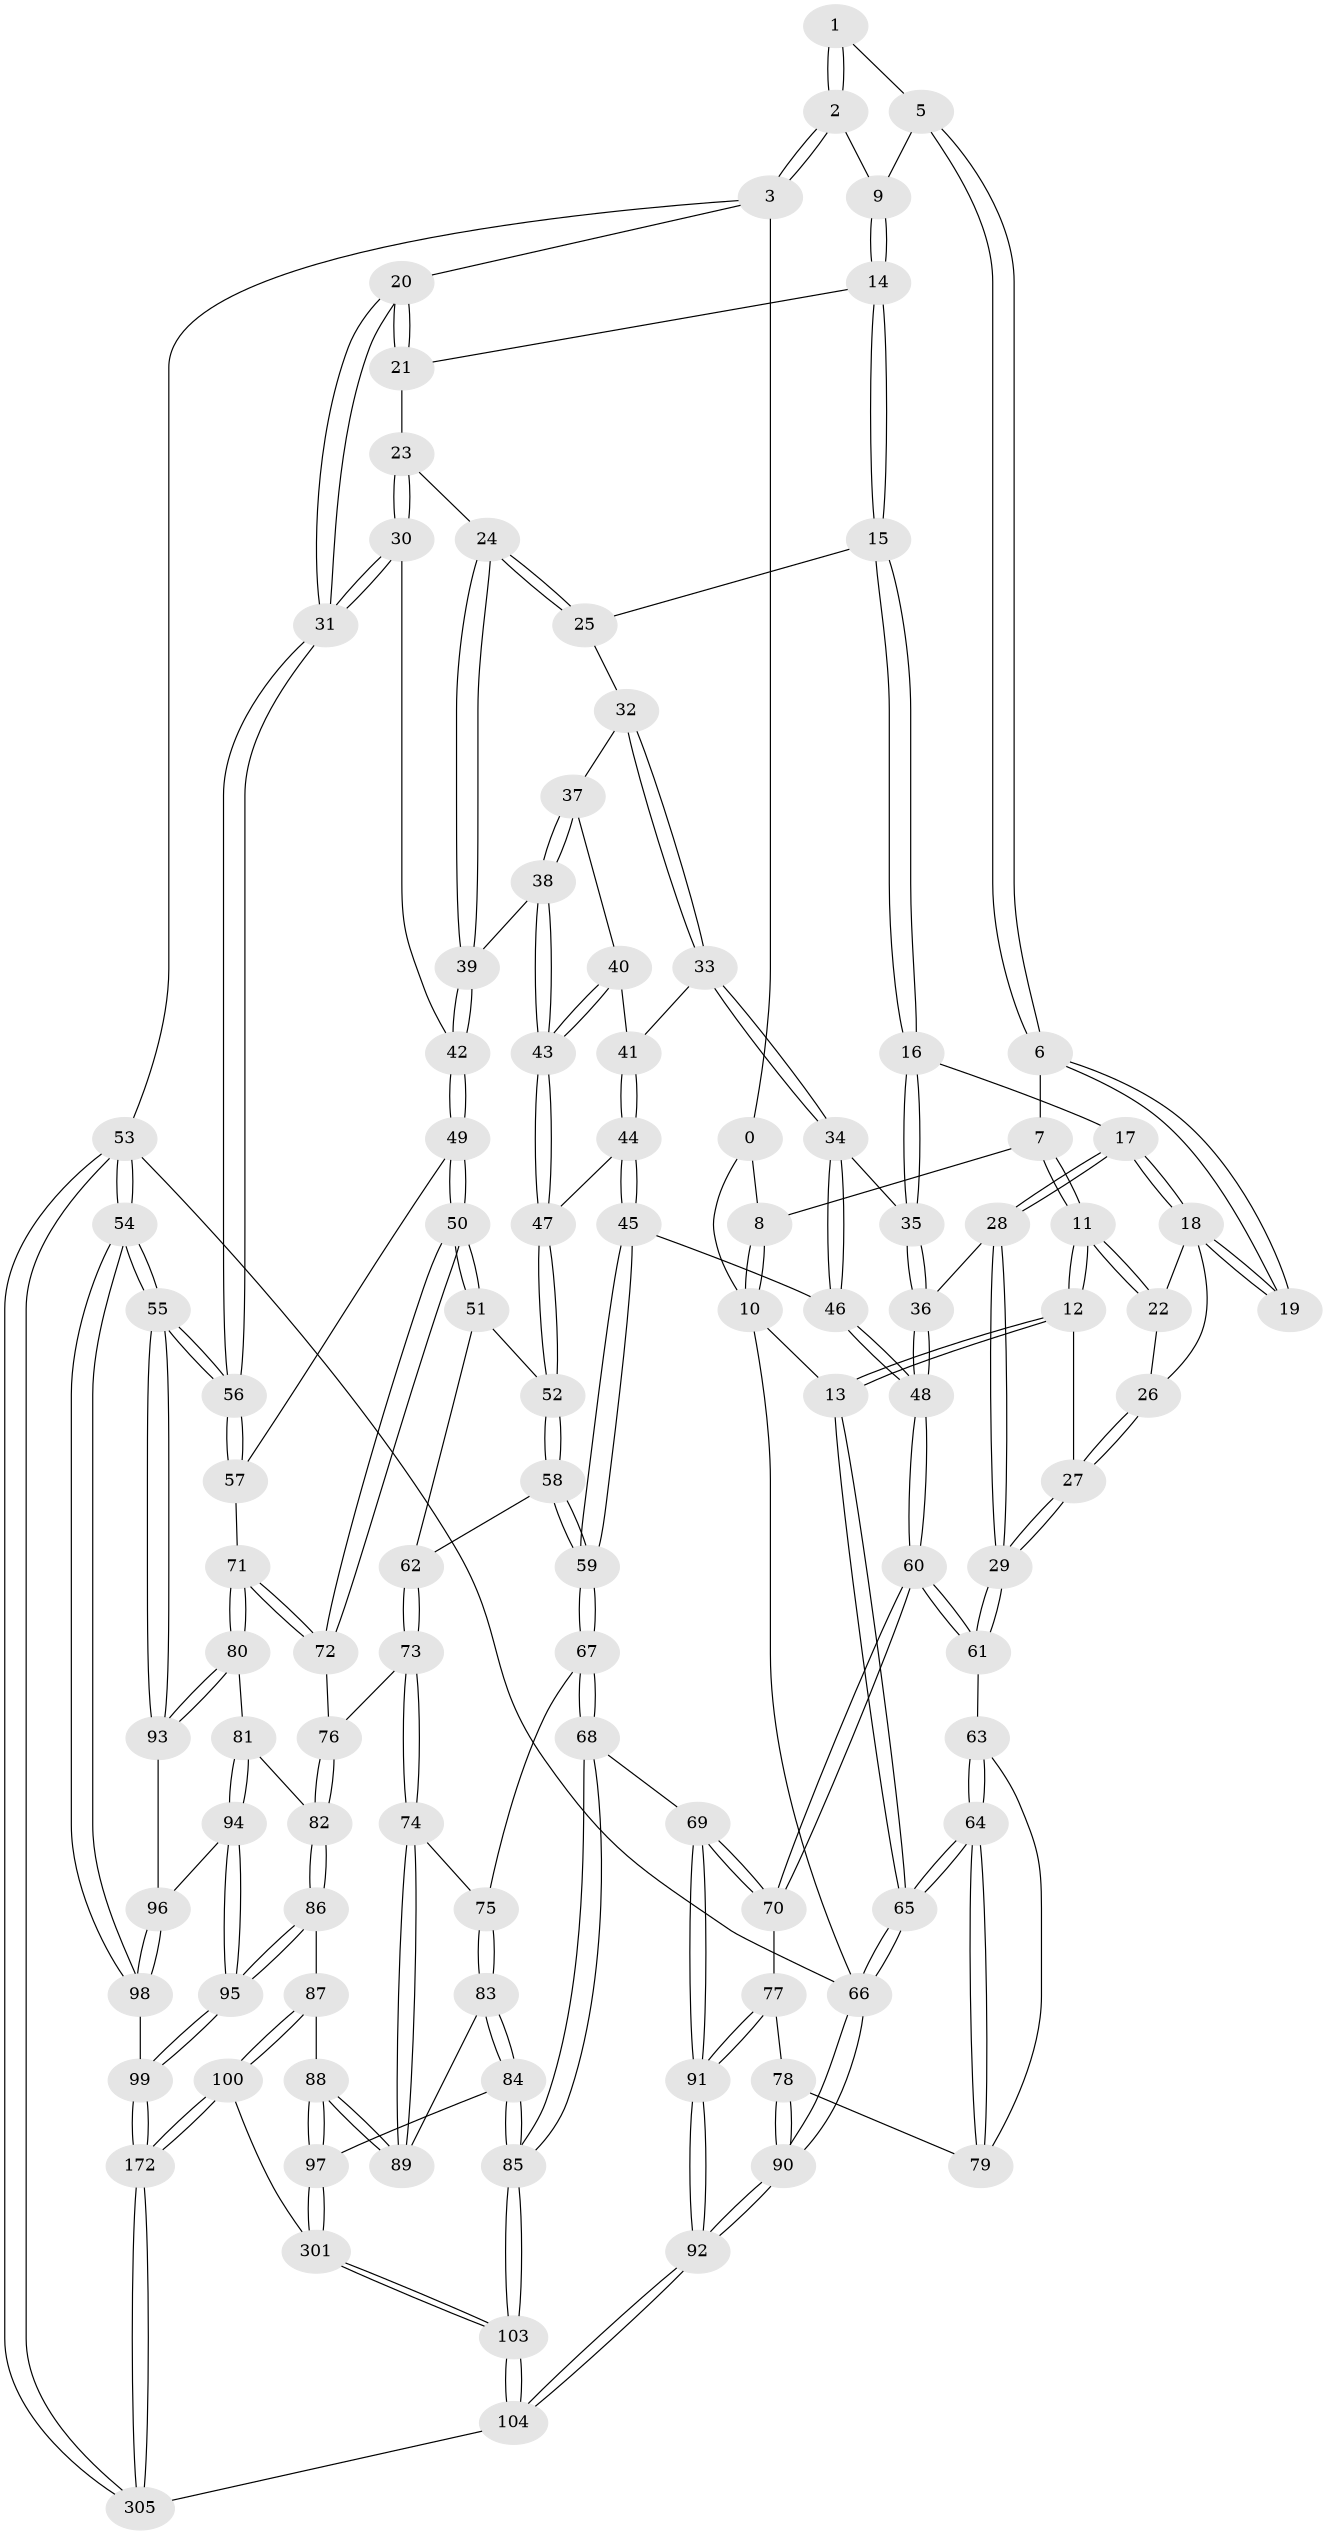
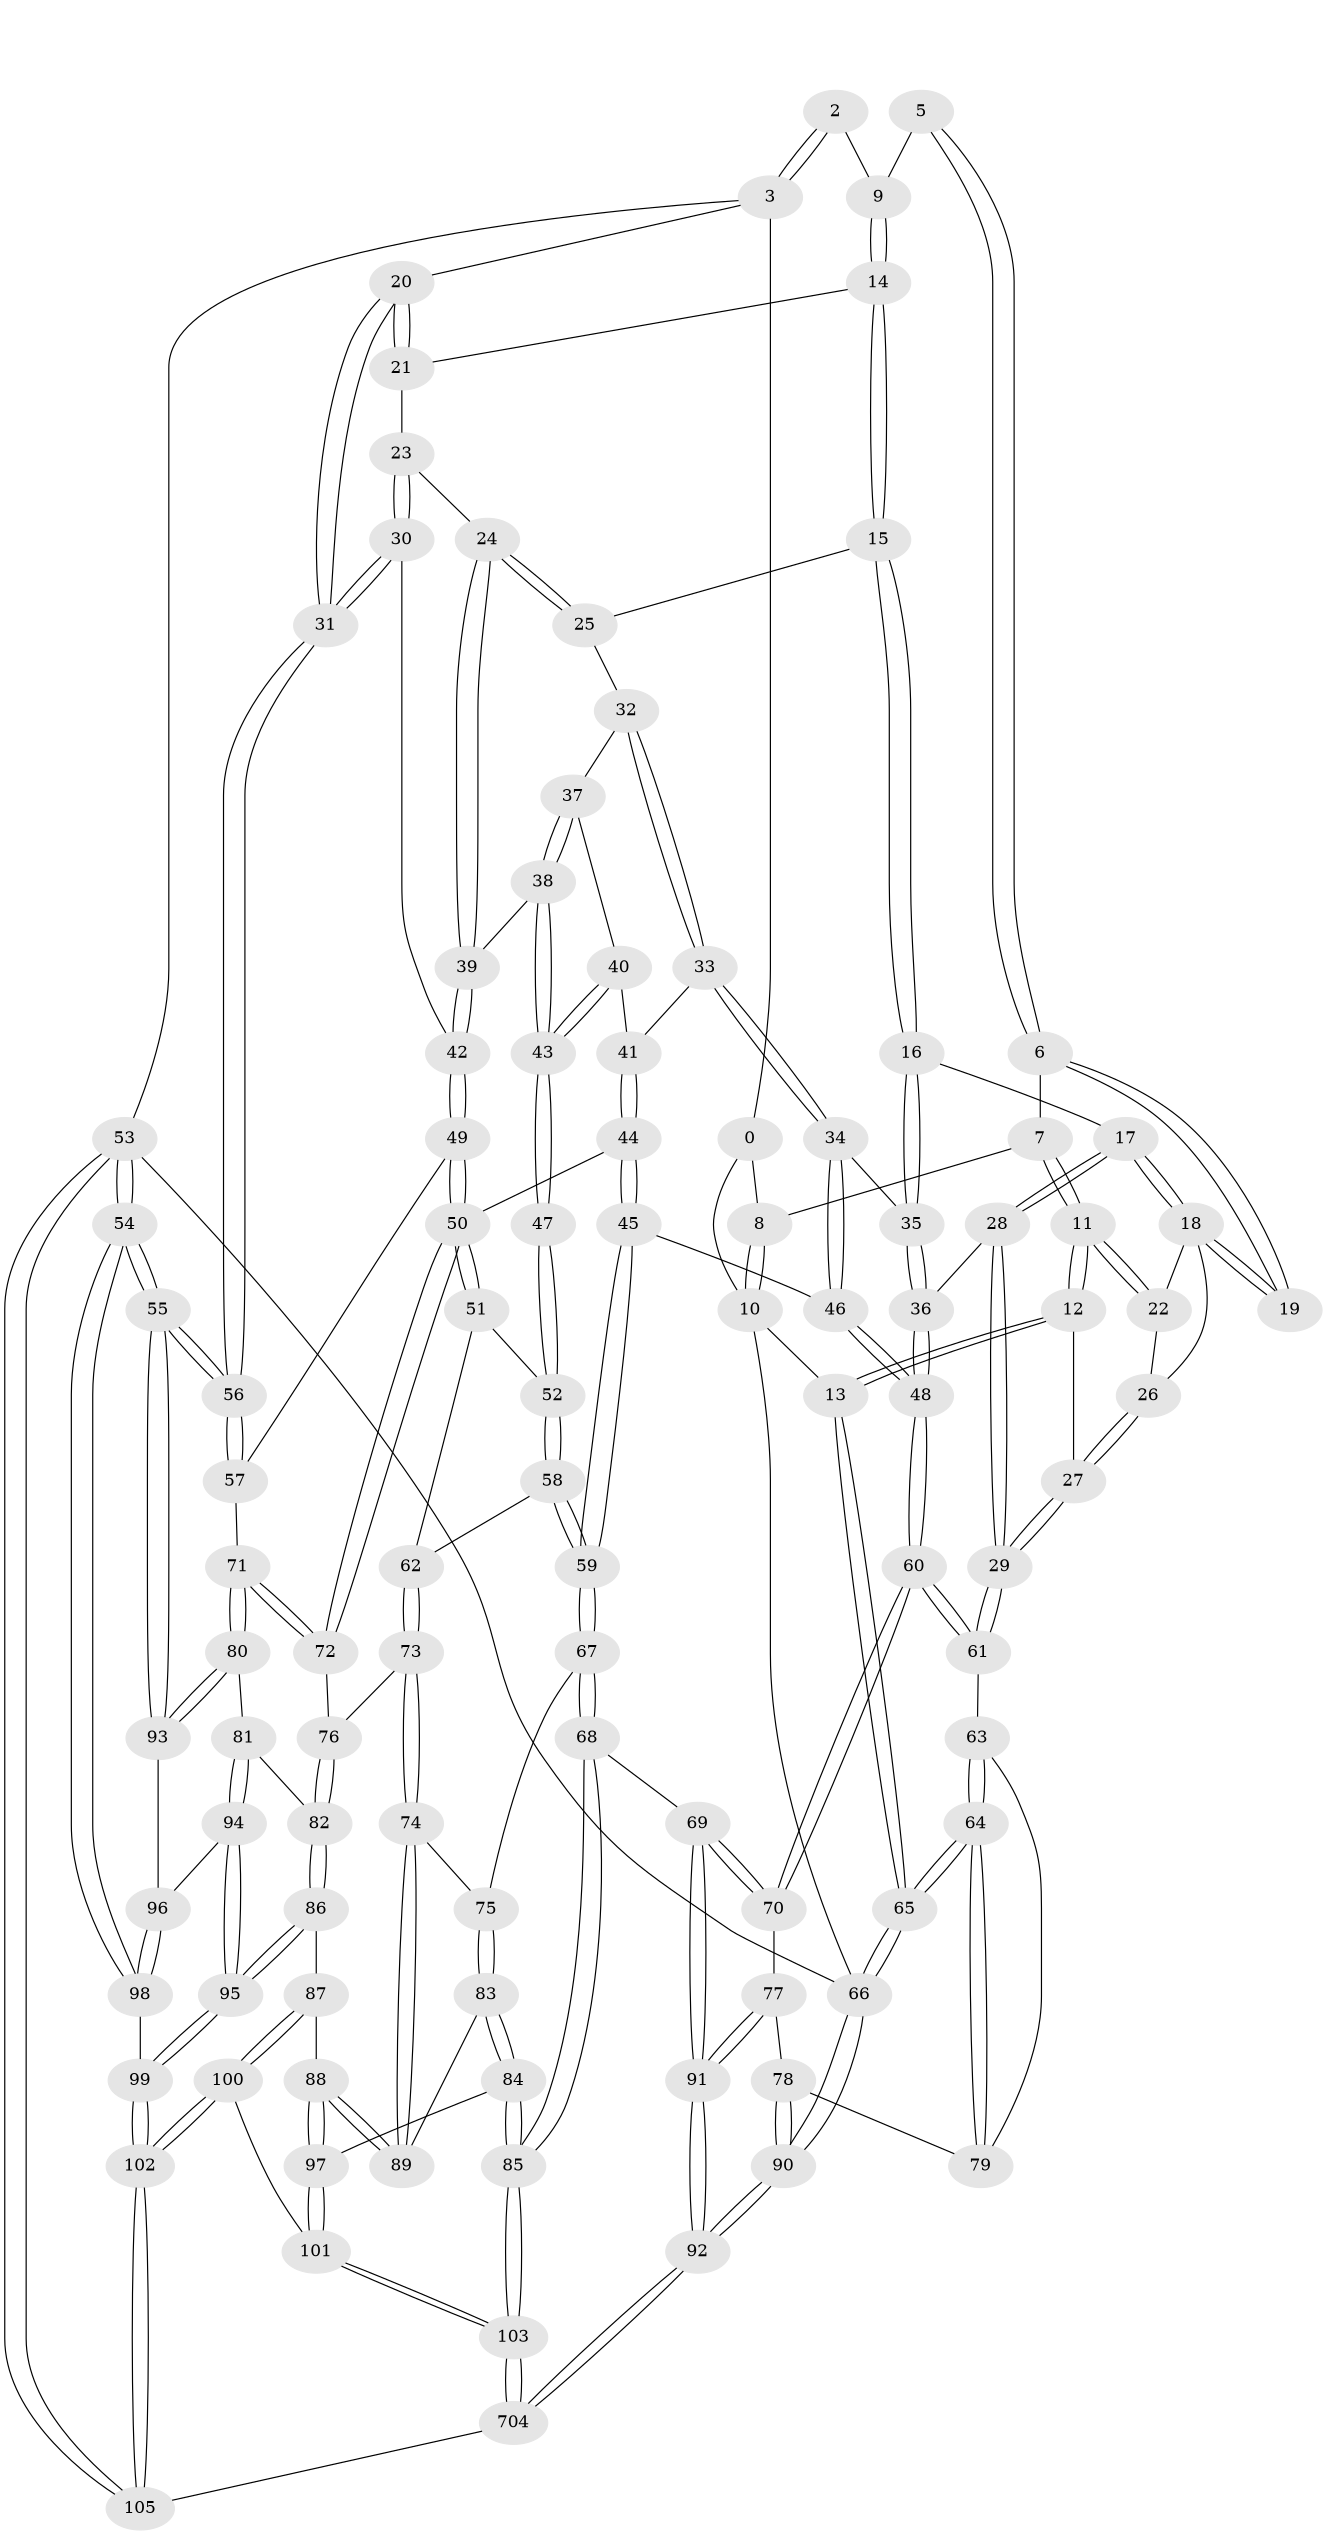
node "1": removed
edge "44" -- "47": now "44" -- "50"
node "172": label "172" -> "102"
node "301": label "301" -> "101"
node "104": label "104" -> "704"
node "305": label "305" -> "105"
